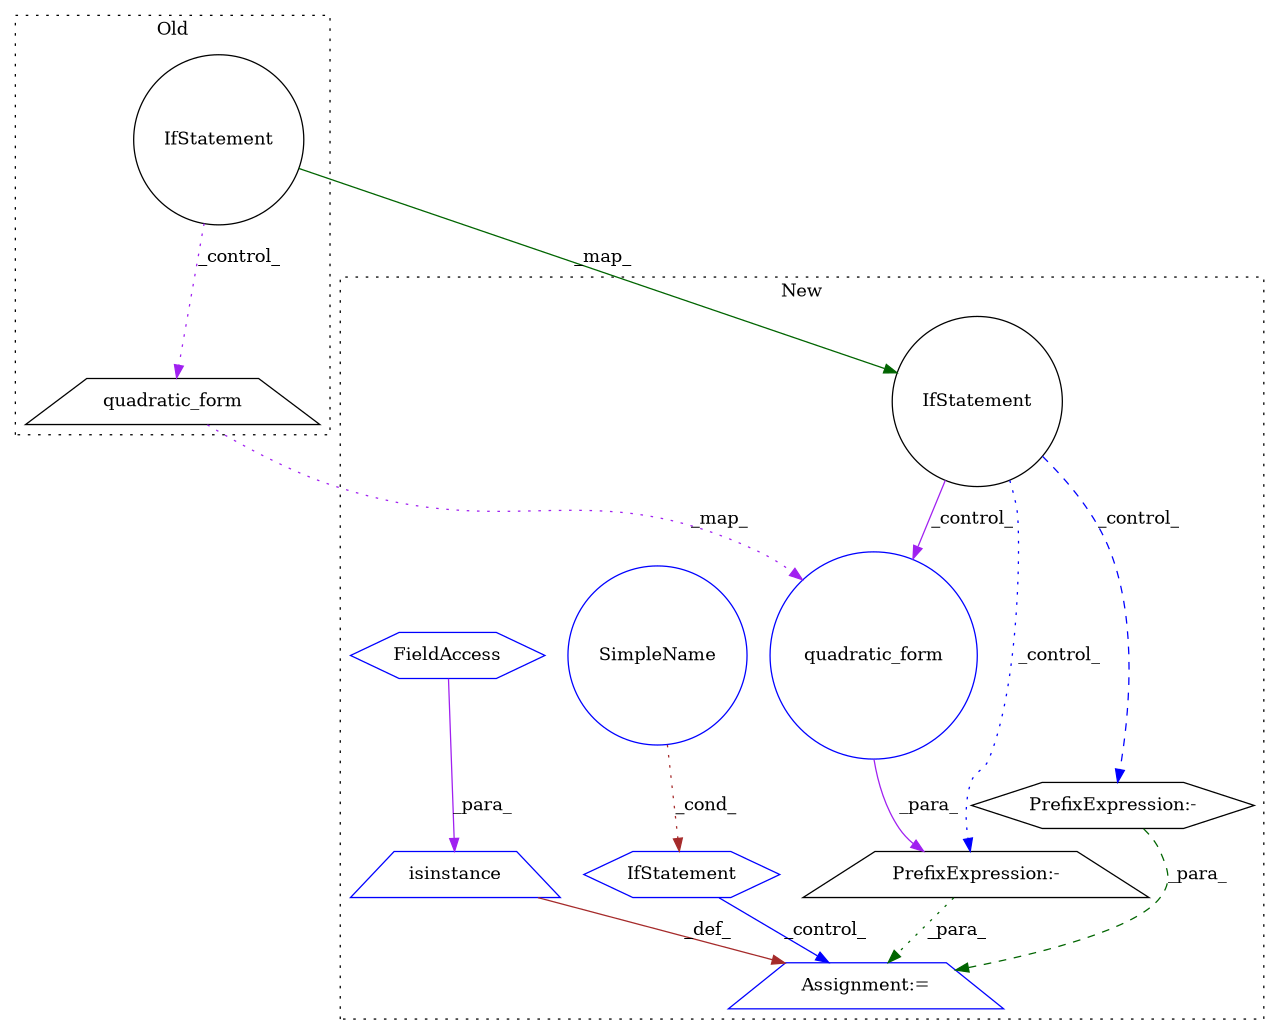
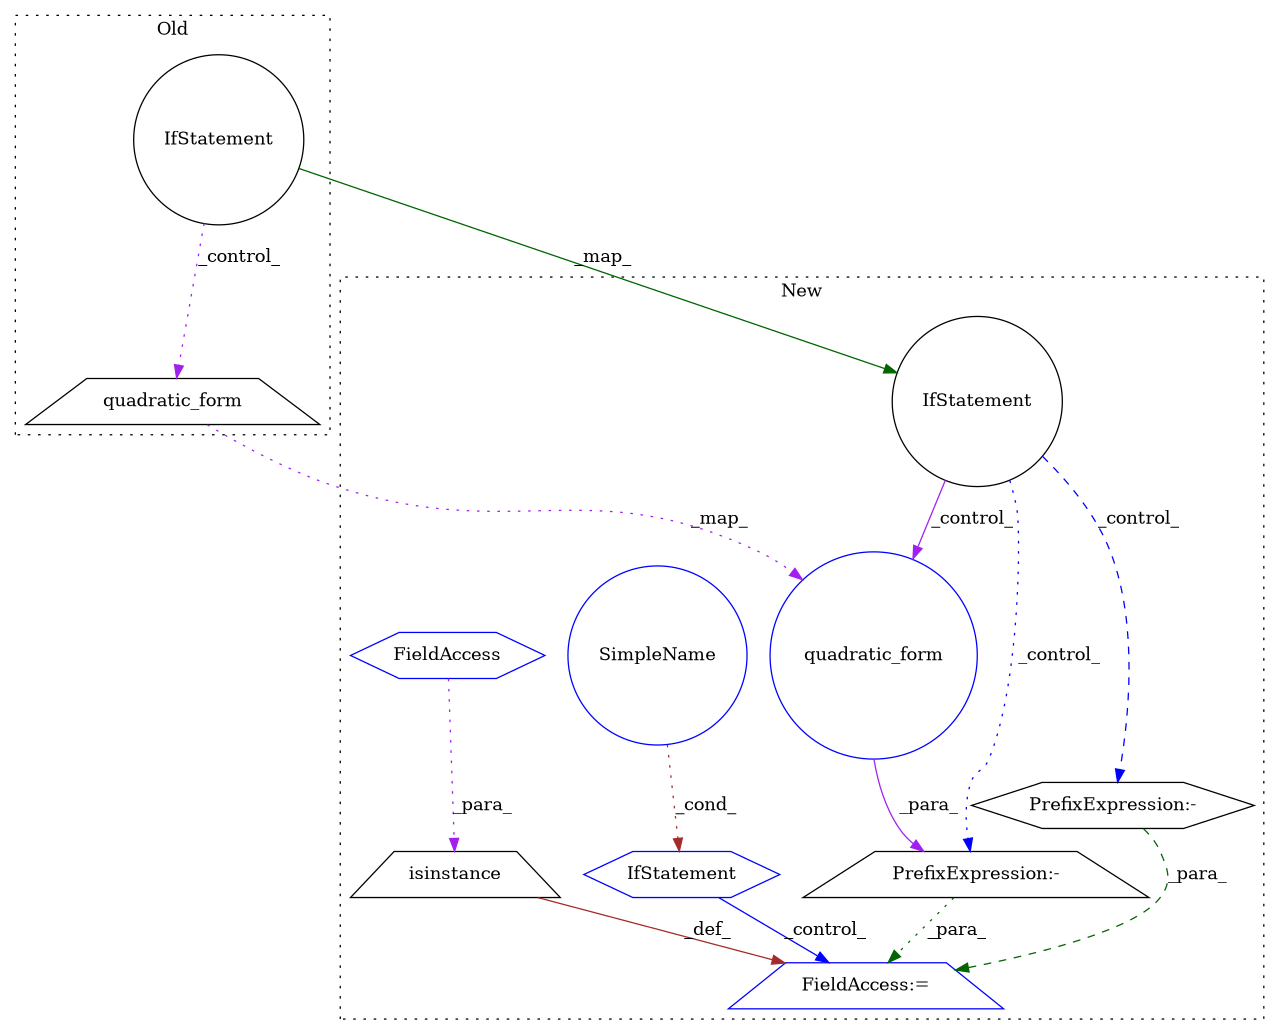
edge "FieldAccess" -> "isinstance": style solid -> dotted
node "isinstance": color blue -> black
node "Assignment:=": label "Assignment:=" -> "FieldAccess:="
